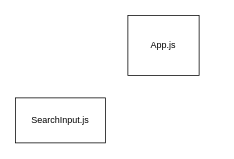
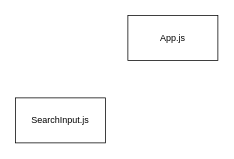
node "App.js": size 71x60 -> 90x45
